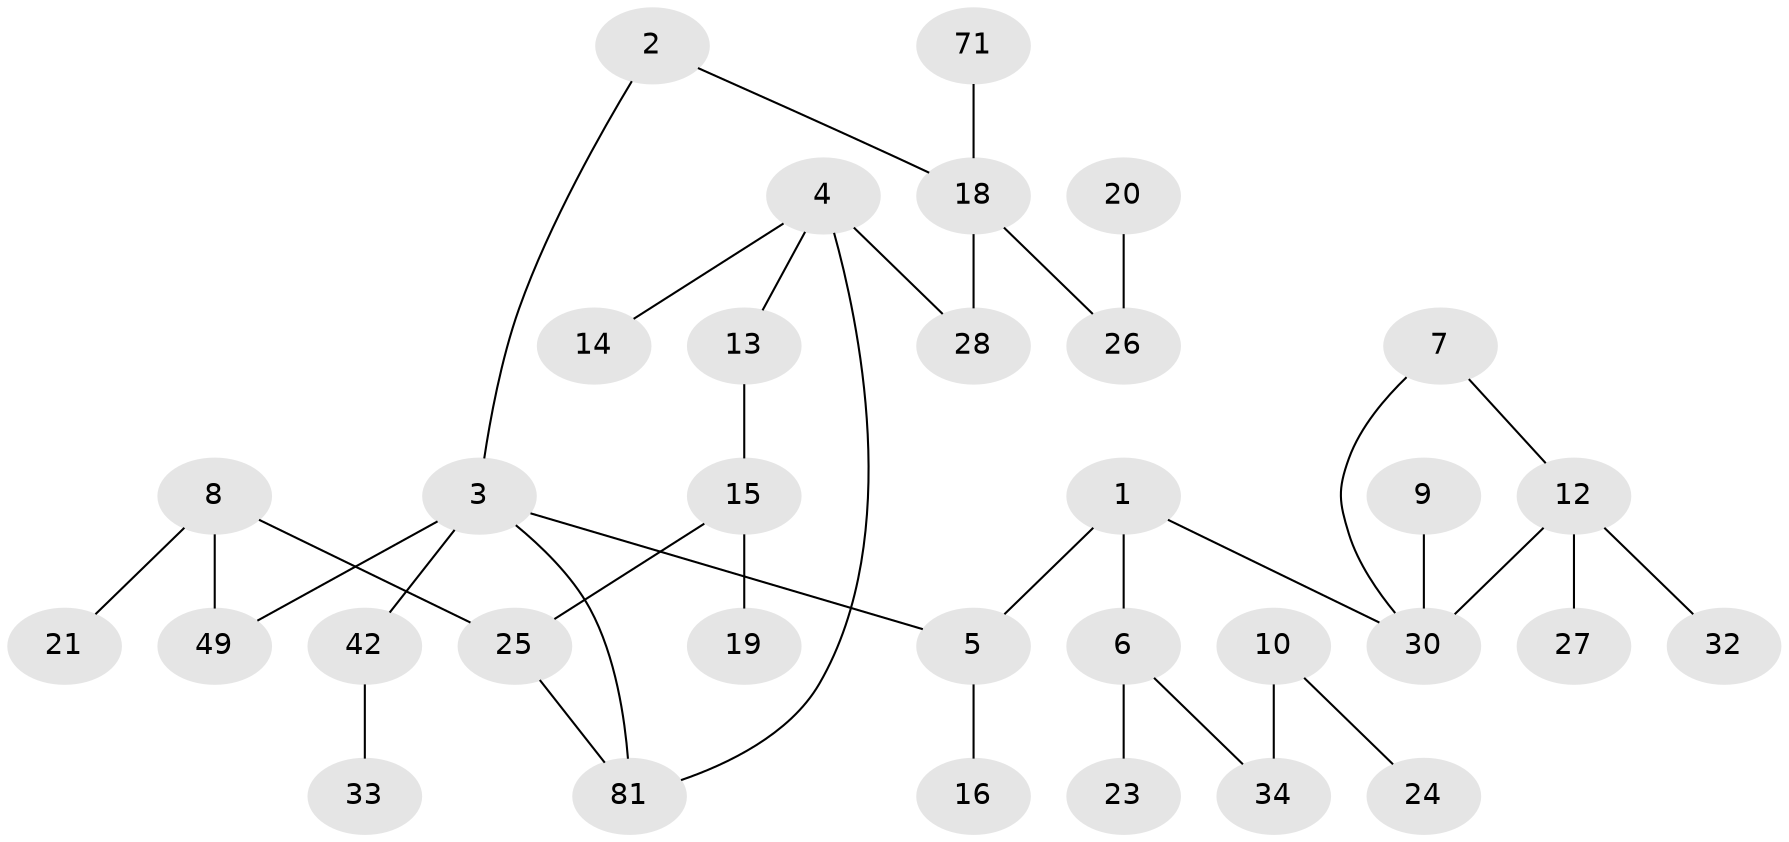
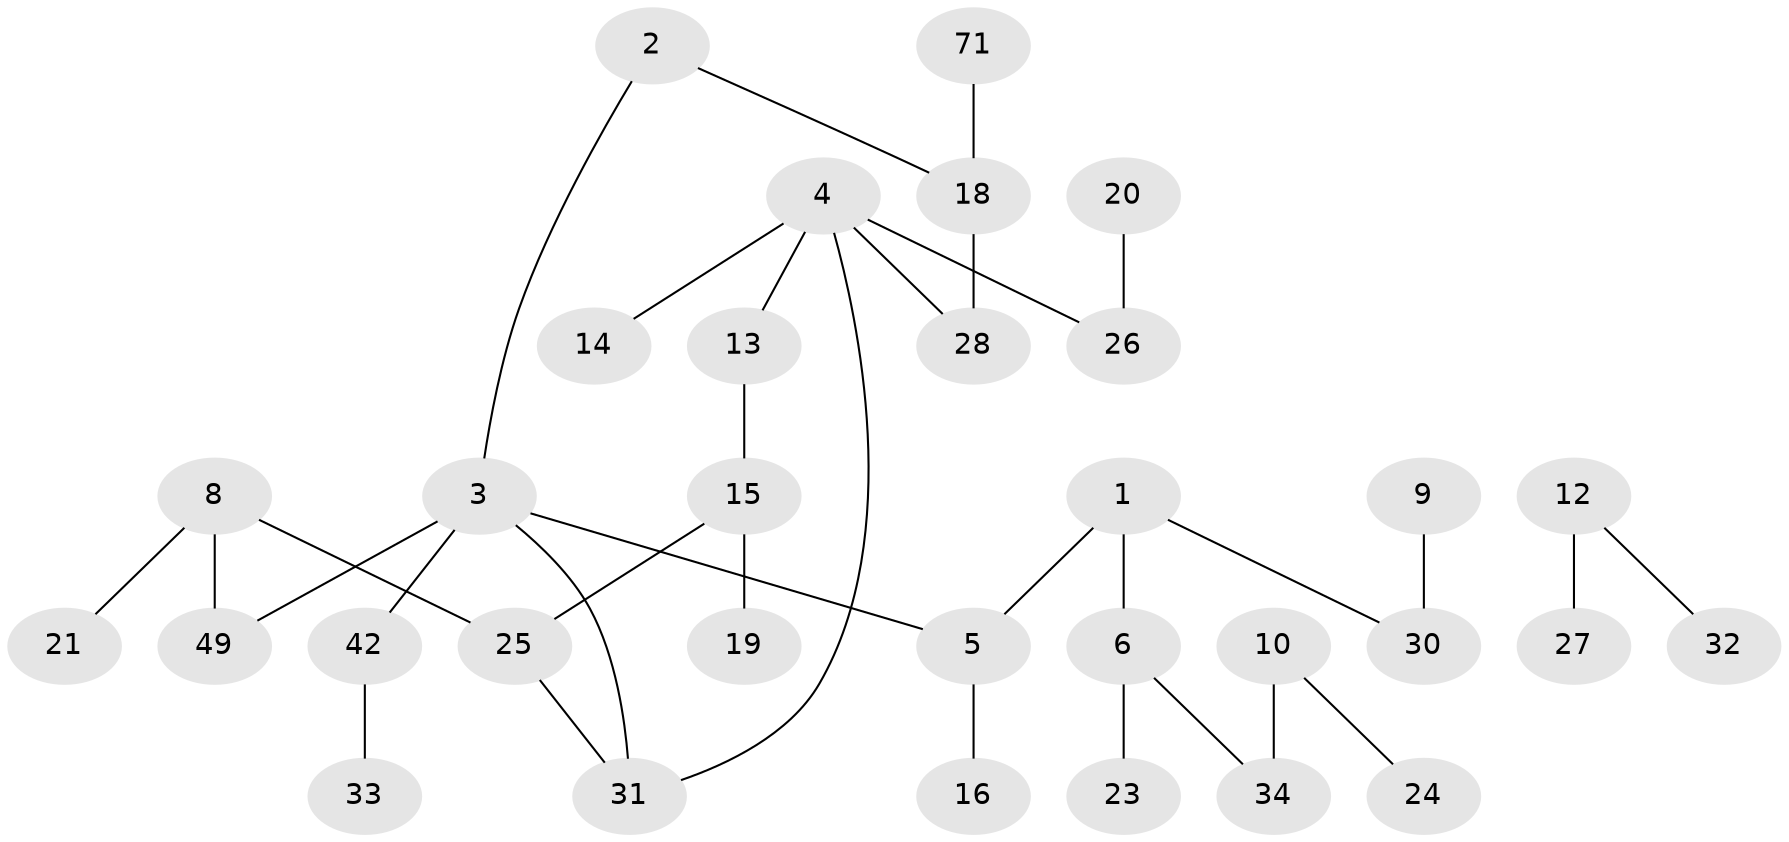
edge "18" -- "26": now "4" -- "26"
node "7": removed
edge "12" -- "30": removed
node "81": label "81" -> "31"
